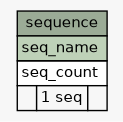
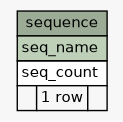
node "sequence": text "1 seq" -> "1 row"
